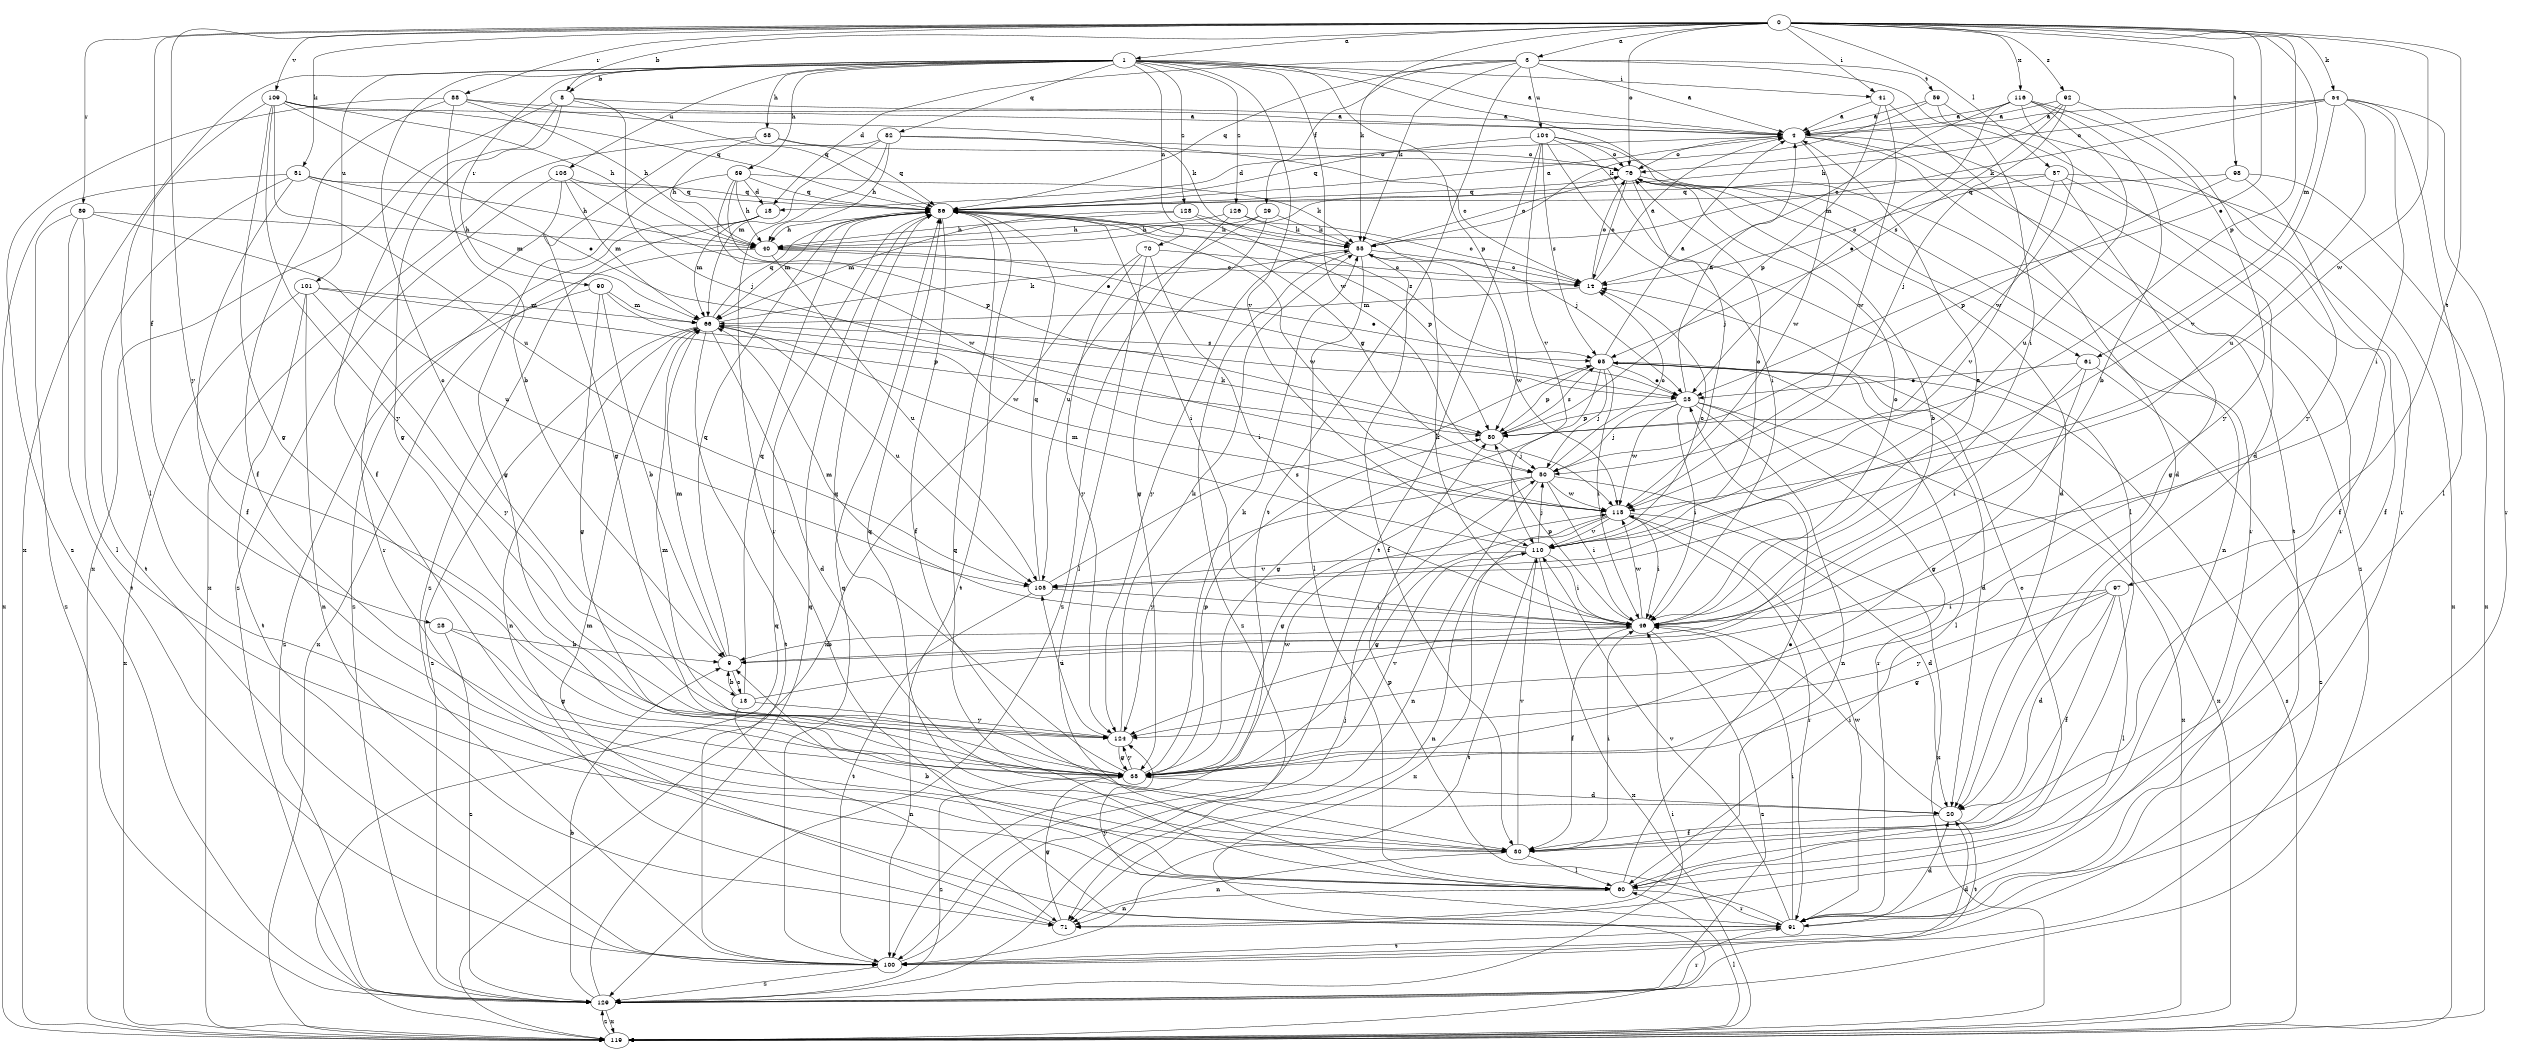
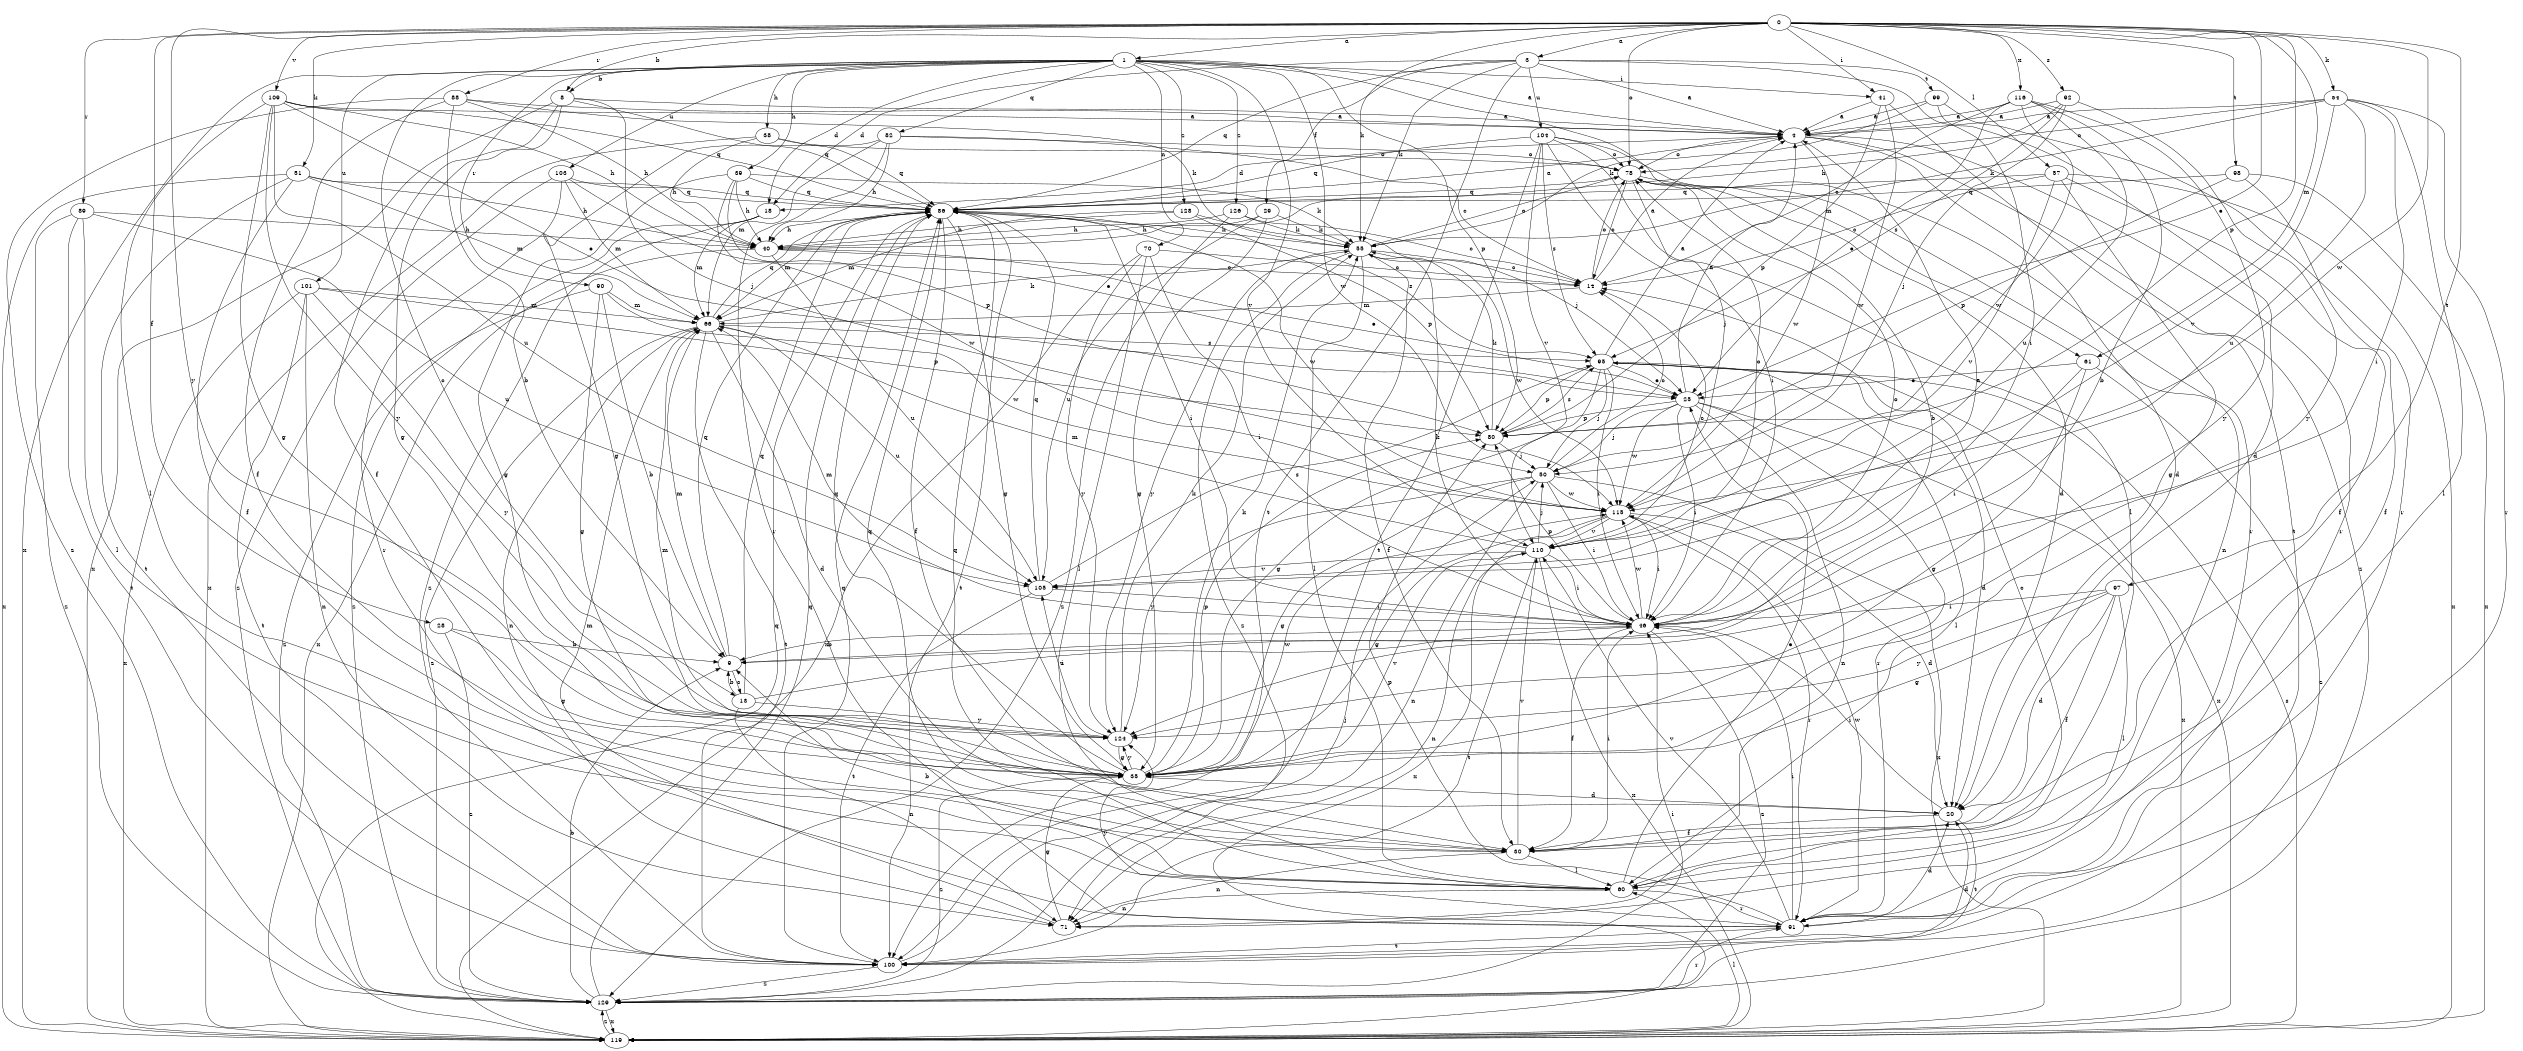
node "59": label "59" -> "99"
node "76": label "76" -> "78"
edge "39" -> "18": now "1" -> "18"
edge "86" -> "50": now "86" -> "35"
edge "80" -> "66": now "80" -> "55"
